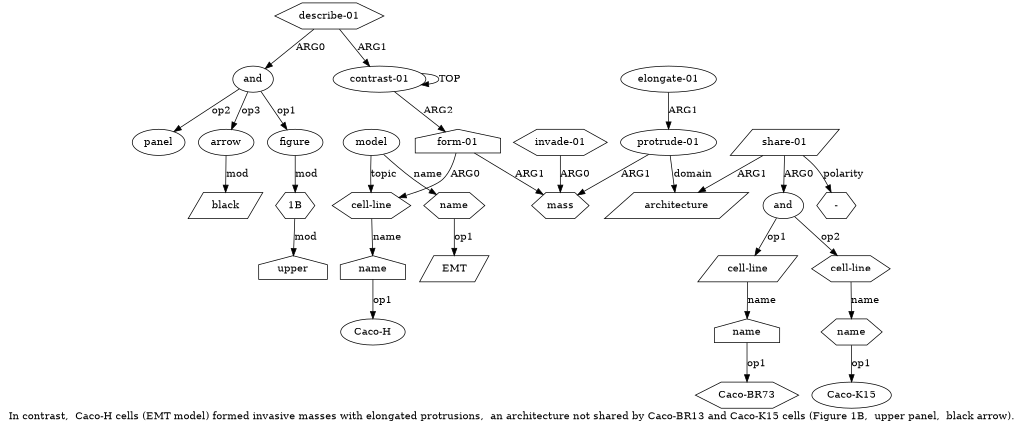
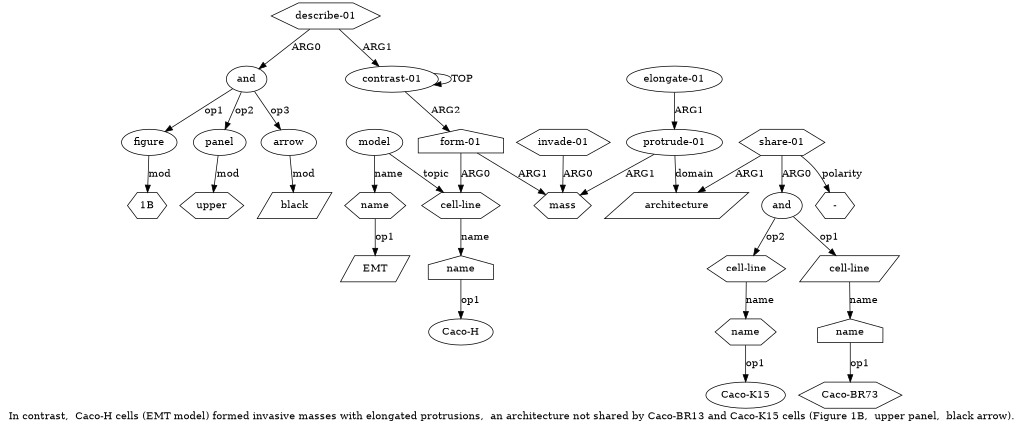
node "share-01": shape parallelogram -> hexagon
edge "1B" -> "upper": now "panel" -> "upper"
node "upper": shape house -> hexagon
